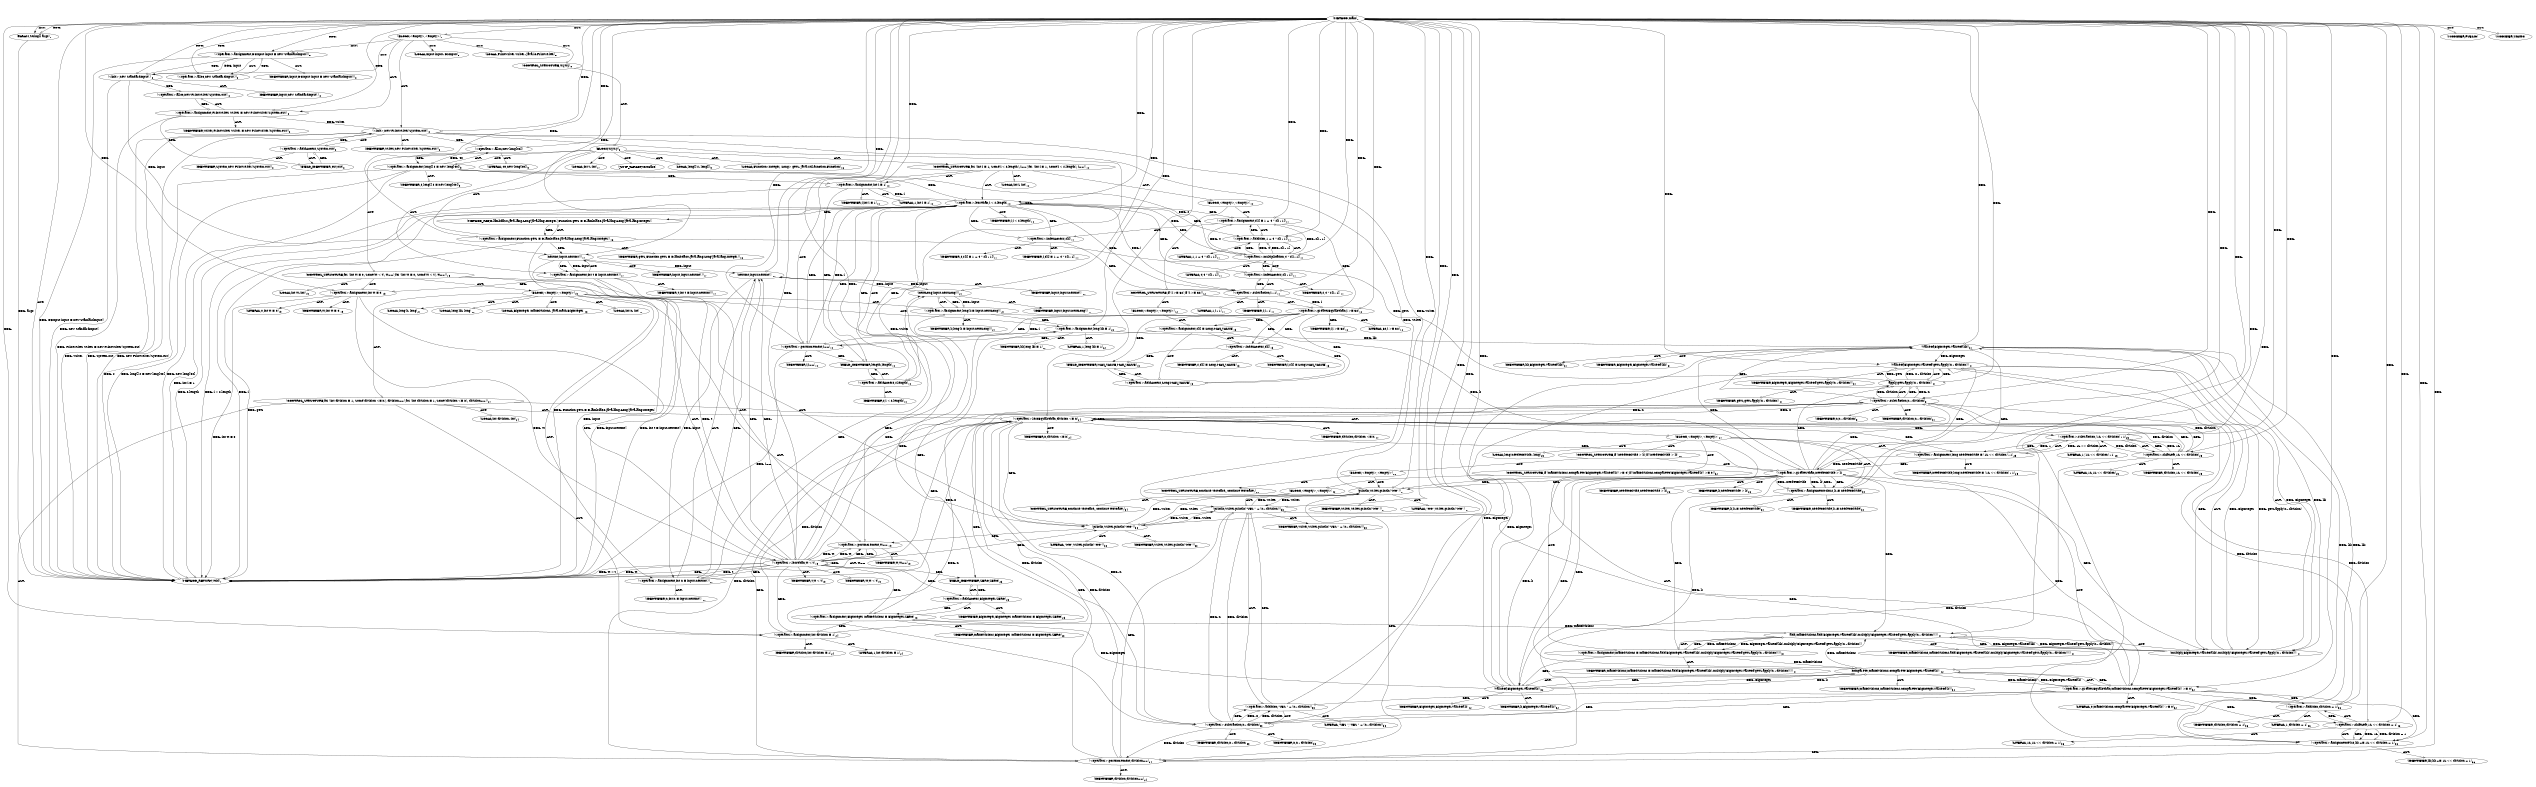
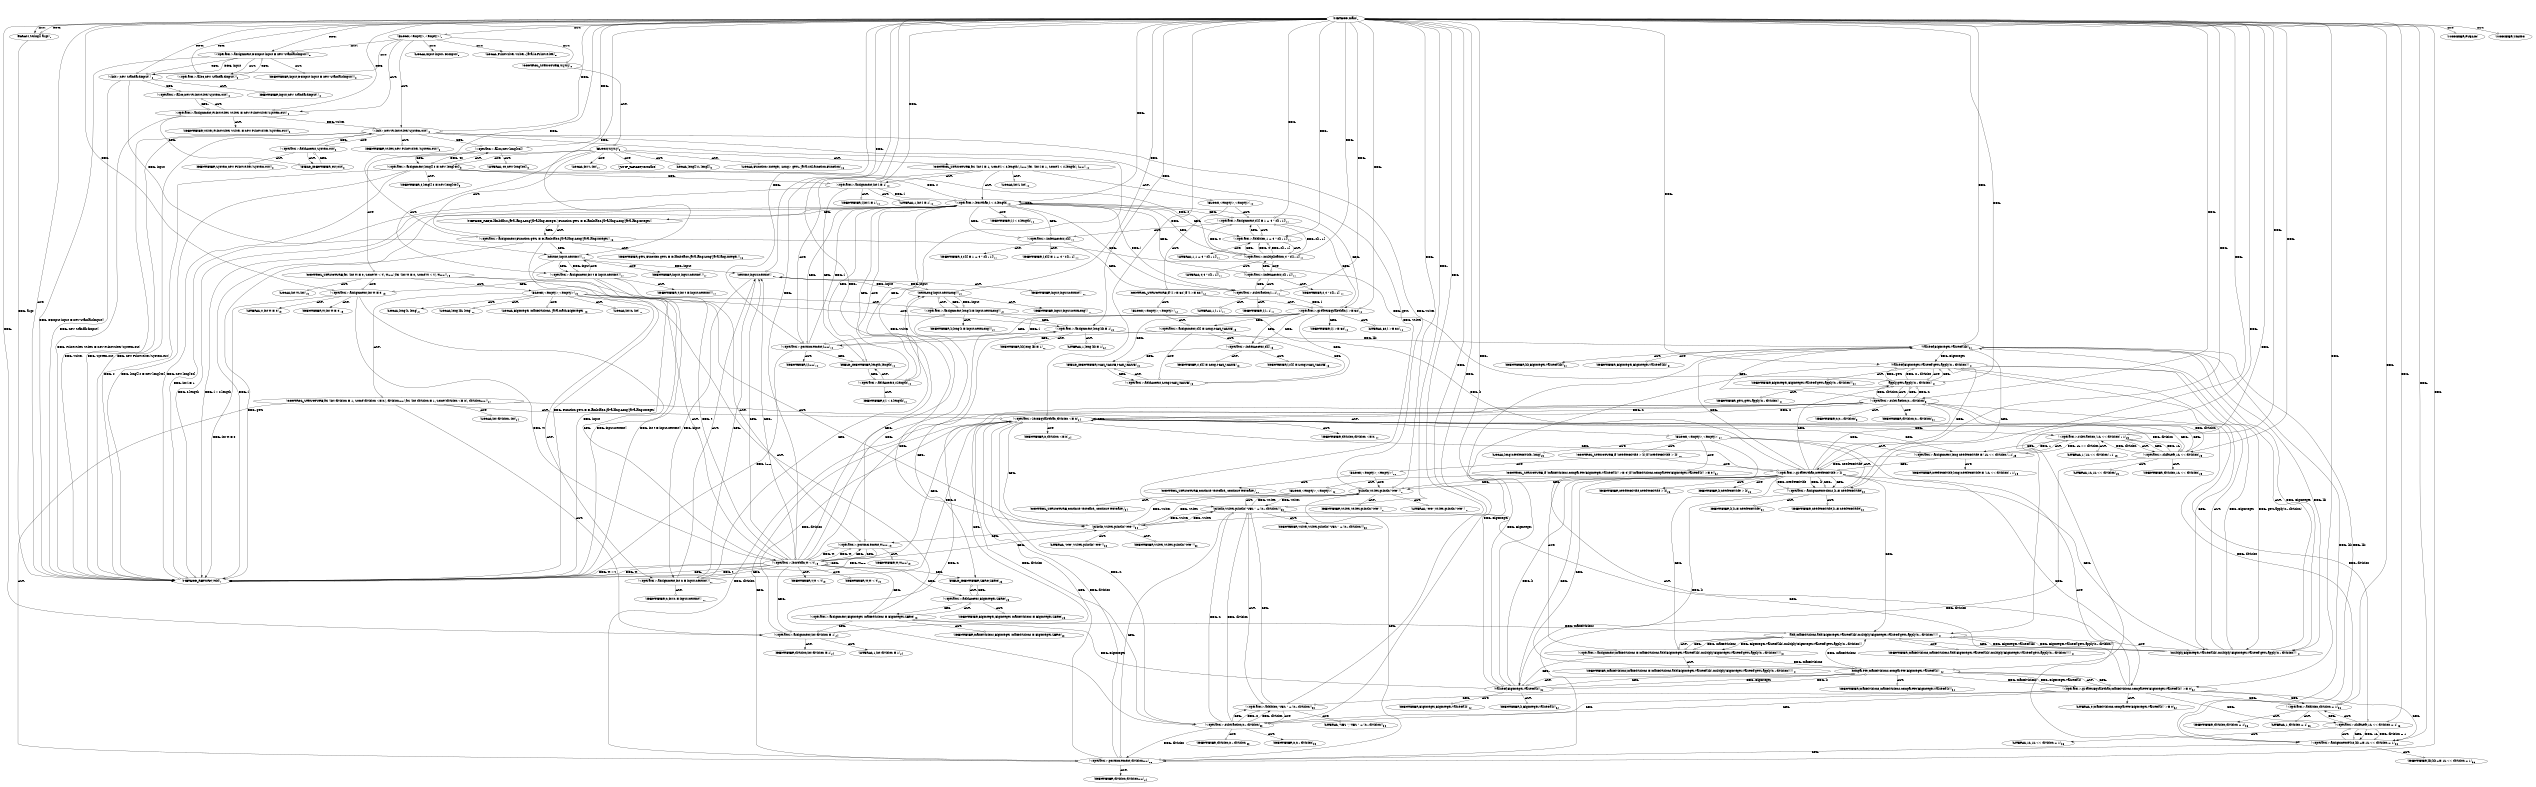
edge "(<operator>.assignment,long[] s = new long[40])" -> "(<operator>.lessThan,i < s.length)": label "DDG: " -> "DDG: s"
edge "(<operator>.lessThan,i < s.length)" -> "(<operator>.greaterEqualsThan,i >= 32)": added, label "CDG:"
edge "(<operator>.postIncrement,tt++)" -> "(METHOD_RETURN,void)": label "AST: tt++" -> "DDG: tt++"
node "(<operator>.postIncrement,division++)": text "24" -> "26"
